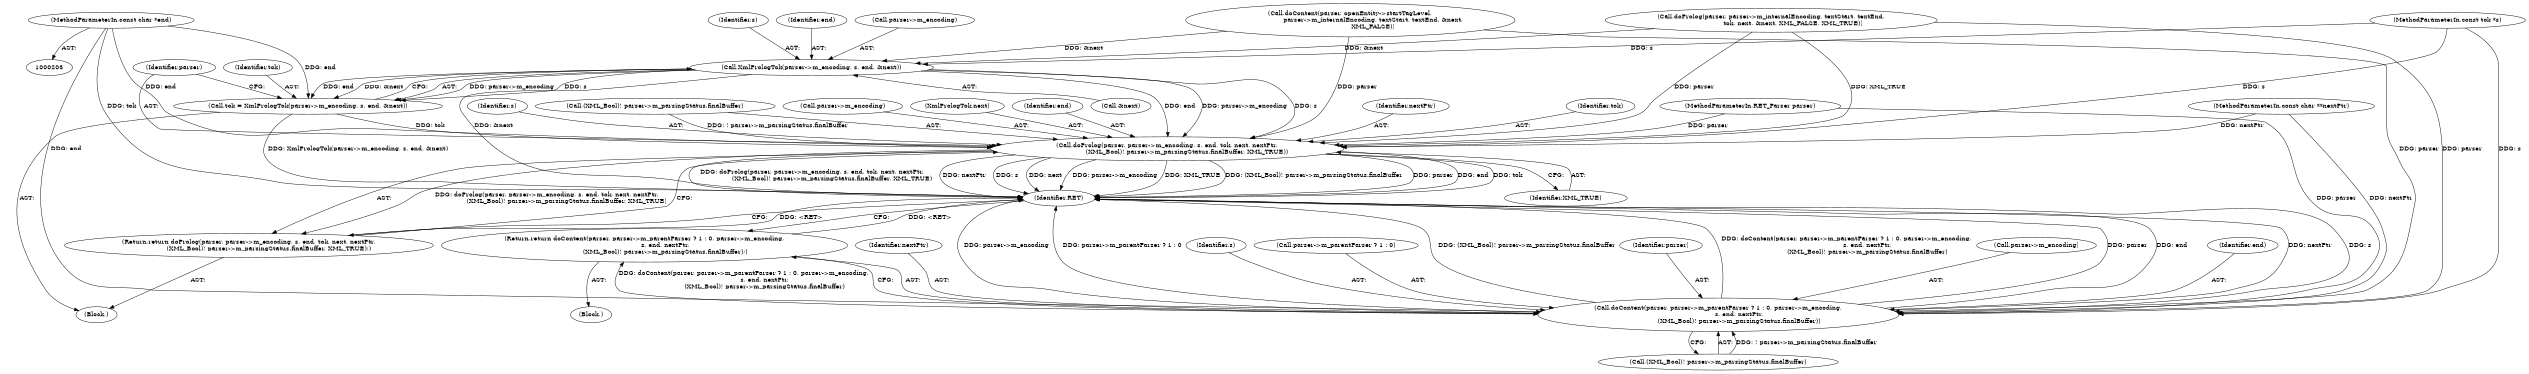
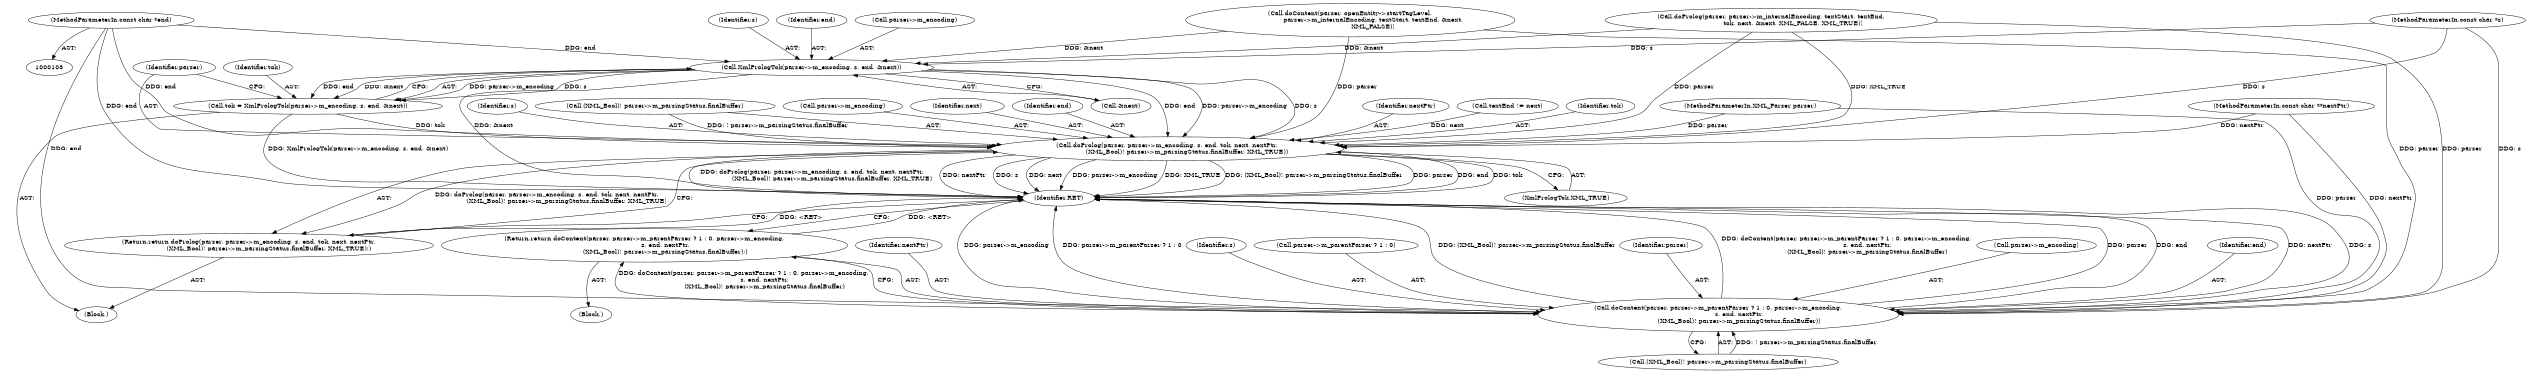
node "(MethodParameterIn,const tok *s)": label "(MethodParameterIn,const tok *s)" -> "(MethodParameterIn,const char *s)"
edge "(MethodParameterIn,const char *end)" -> "(Call,tok = XmlPrologTok(parser->m_encoding, s, end, &next))": now "(MethodParameterIn,const char *end)" -> "(Call,XmlPrologTok(parser->m_encoding, s, end, &next))"
node "1000203": label "1000203" -> "1000103"
edge "(Call,XmlPrologTok(parser->m_encoding, s, end, &next))" -> "(Call,&next)": added, label "CFG:"
edge "(MethodParameterIn,const char *end)" -> "(Identifier,RET)": label "DDG: tok" -> "DDG: end"
node "(XmlPrologTok,next)": label "(XmlPrologTok,next)" -> "(Identifier,next)"
node "(Call,textEnd != next)": added
node "(MethodParameterIn,RET_Parser parser)": label "(MethodParameterIn,RET_Parser parser)" -> "(MethodParameterIn,XML_Parser parser)"
node "(Identifier,XML_TRUE)": label "(Identifier,XML_TRUE)" -> "(XmlPrologTok,XML_TRUE)"
